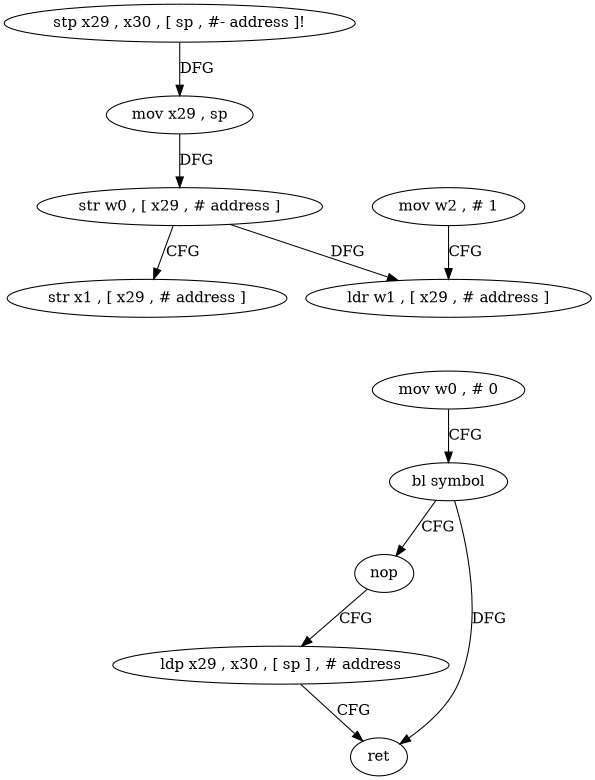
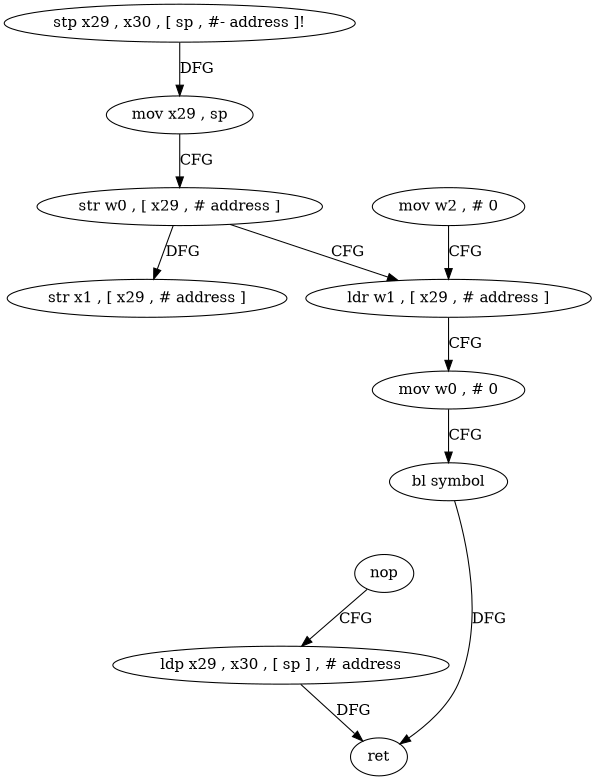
edge "mov x29 , sp" -> "str w0 , [ x29 , # address ]": label "DFG" -> "CFG"
node "mov w2 , # 1": label "mov w2 , # 1" -> "mov w2 , # 0"
edge "str w0 , [ x29 , # address ]" -> "str x1 , [ x29 , # address ]": label "CFG" -> "DFG"
edge "str w0 , [ x29 , # address ]" -> "ldr w1 , [ x29 , # address ]": label "DFG" -> "CFG"
edge "ldr w1 , [ x29 , # address ]" -> "mov w0 , # 0": added, label "CFG"
edge "bl symbol" -> "nop": removed, label "CFG"
edge "ldp x29 , x30 , [ sp ] , # address" -> "ret": label "CFG" -> "DFG"
